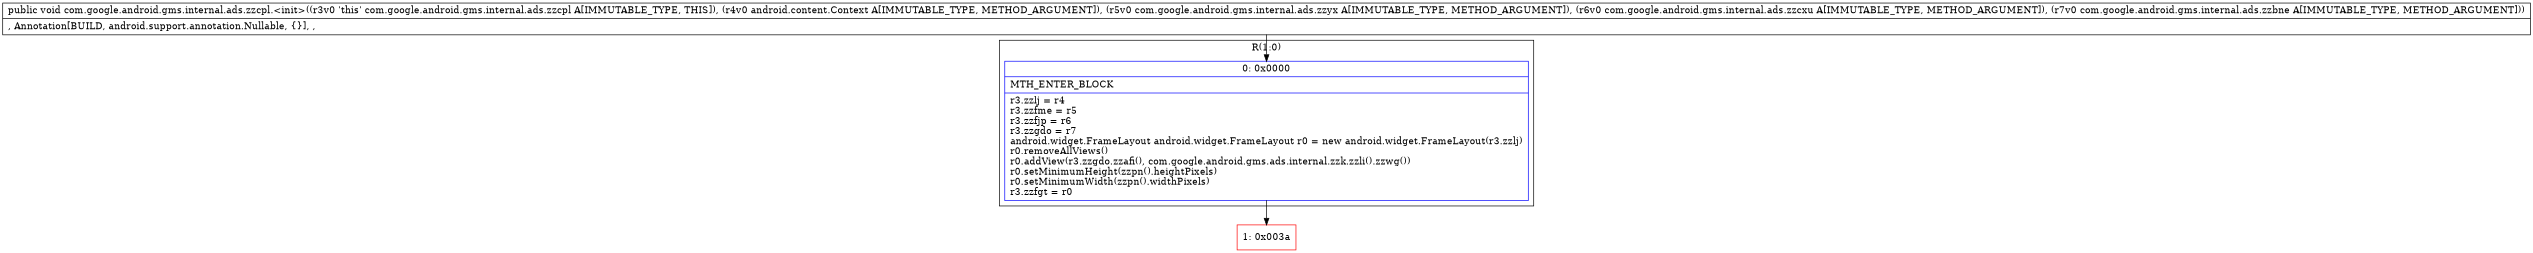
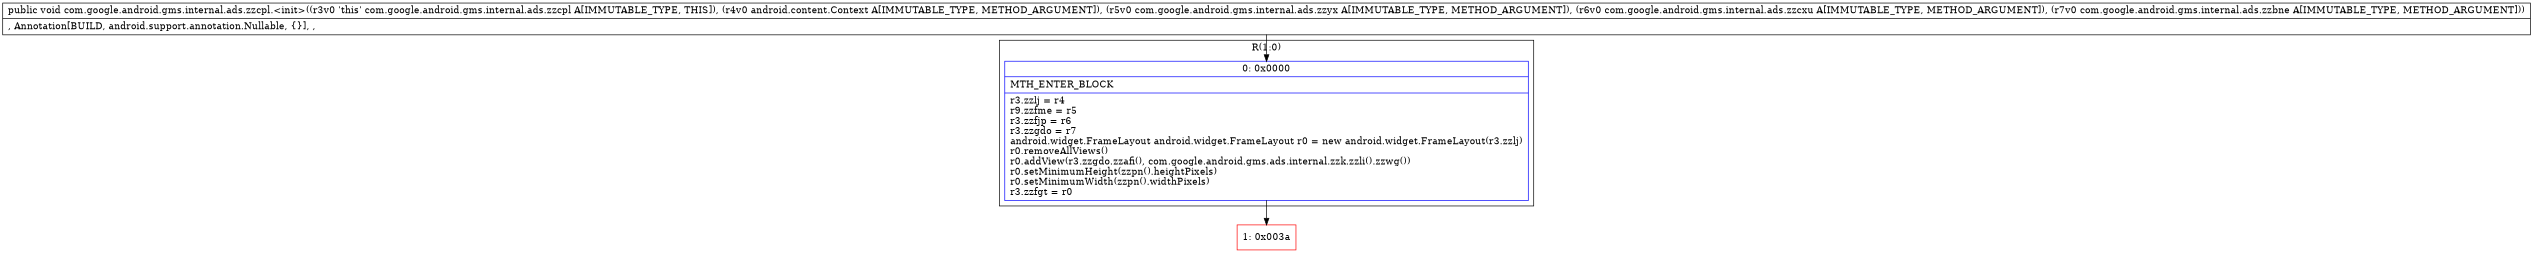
node "0: 0x0000": text "r3.zzfme = r5" -> "r9.zzfme = r5"
